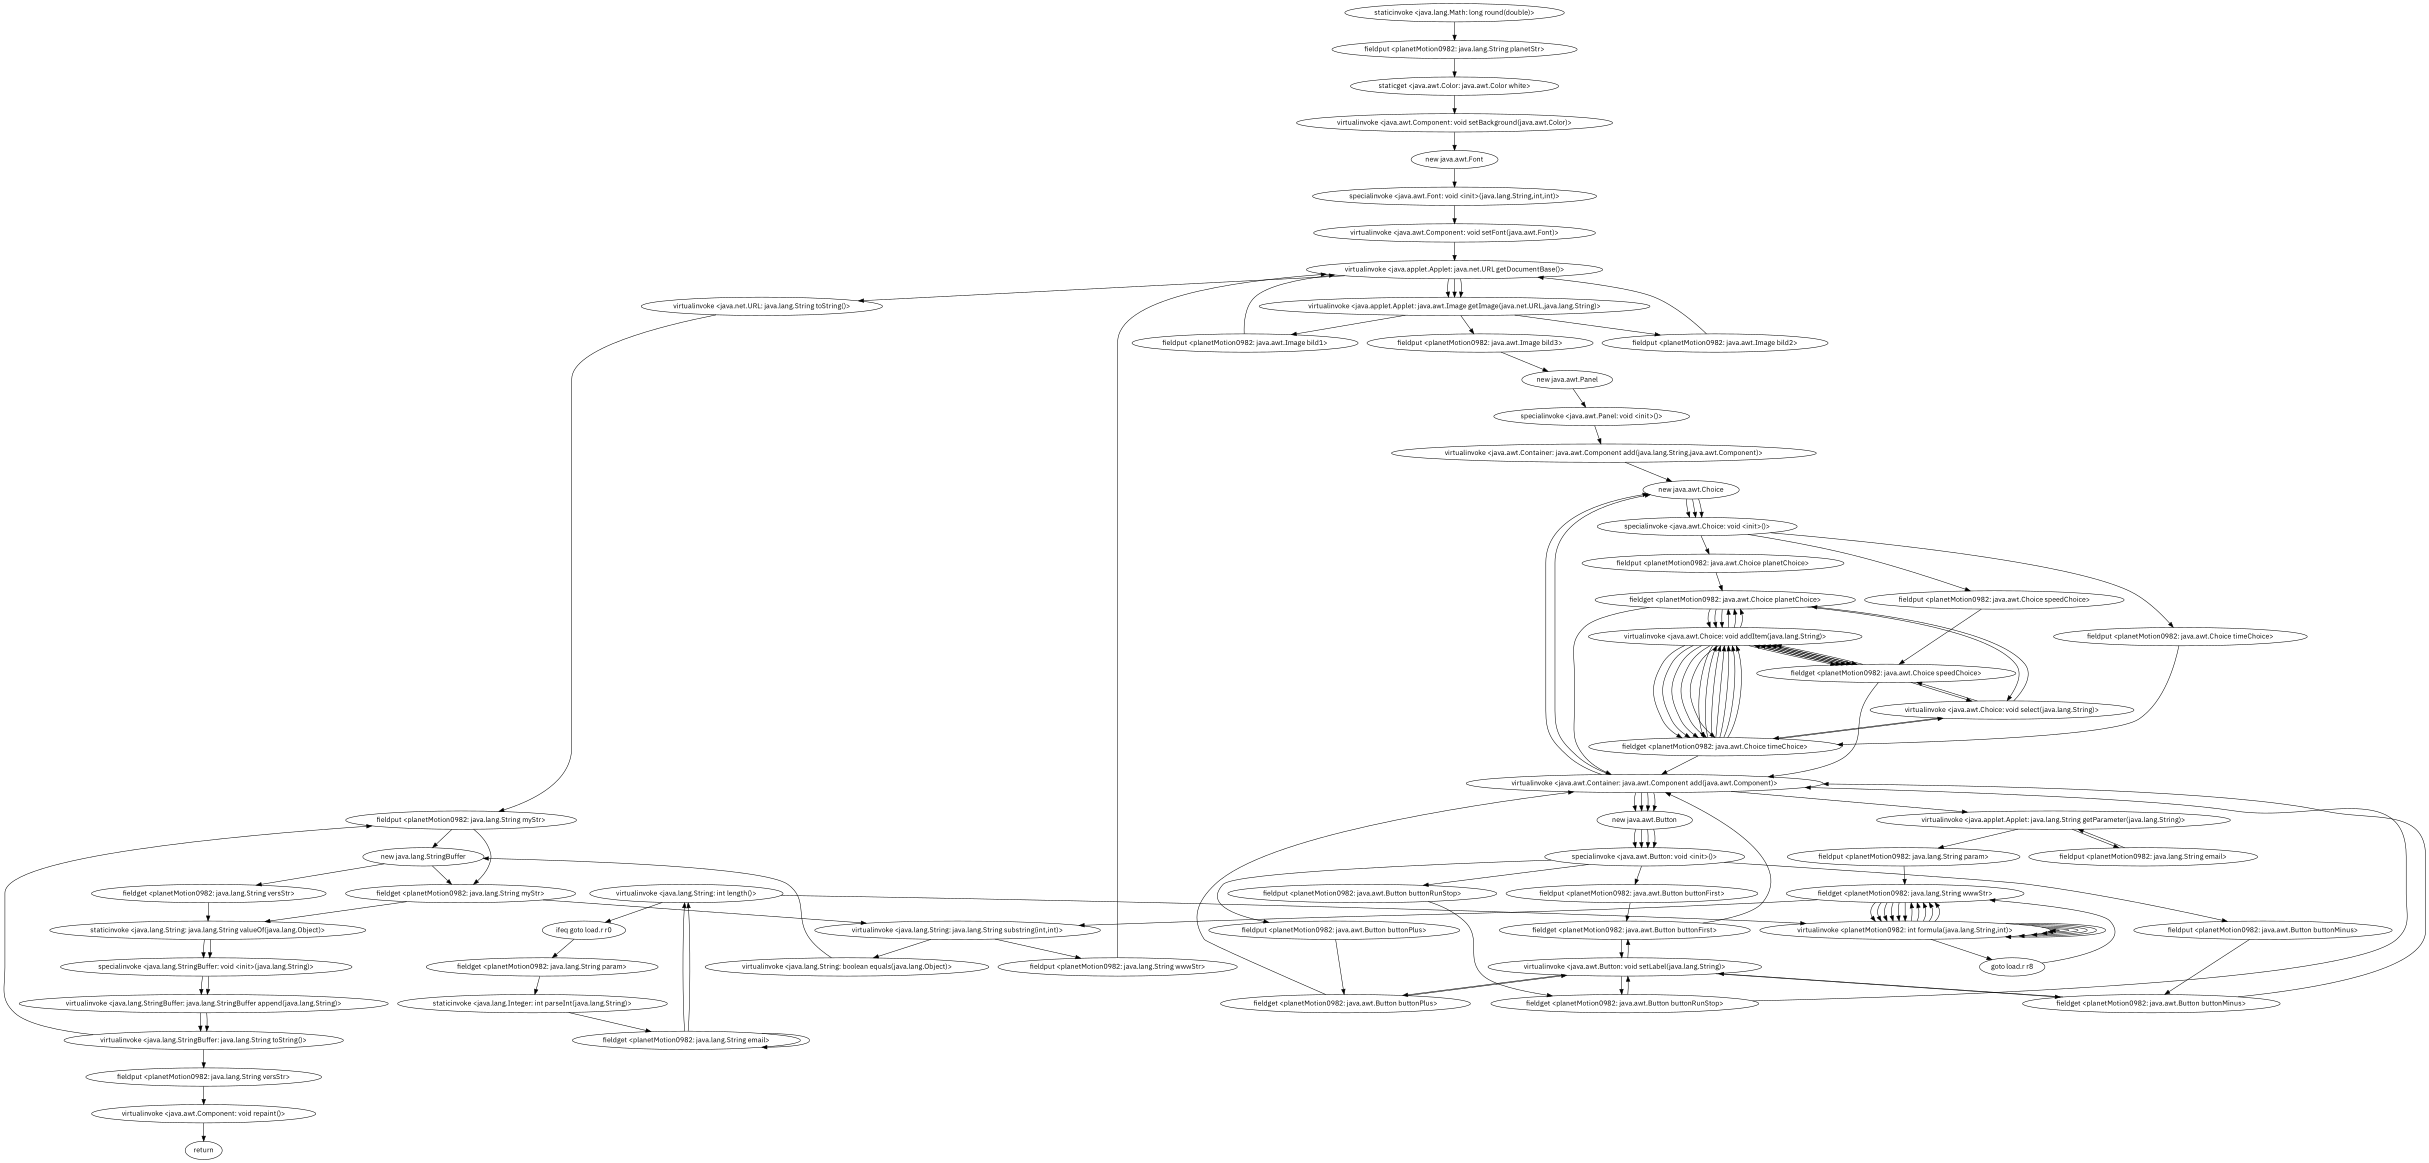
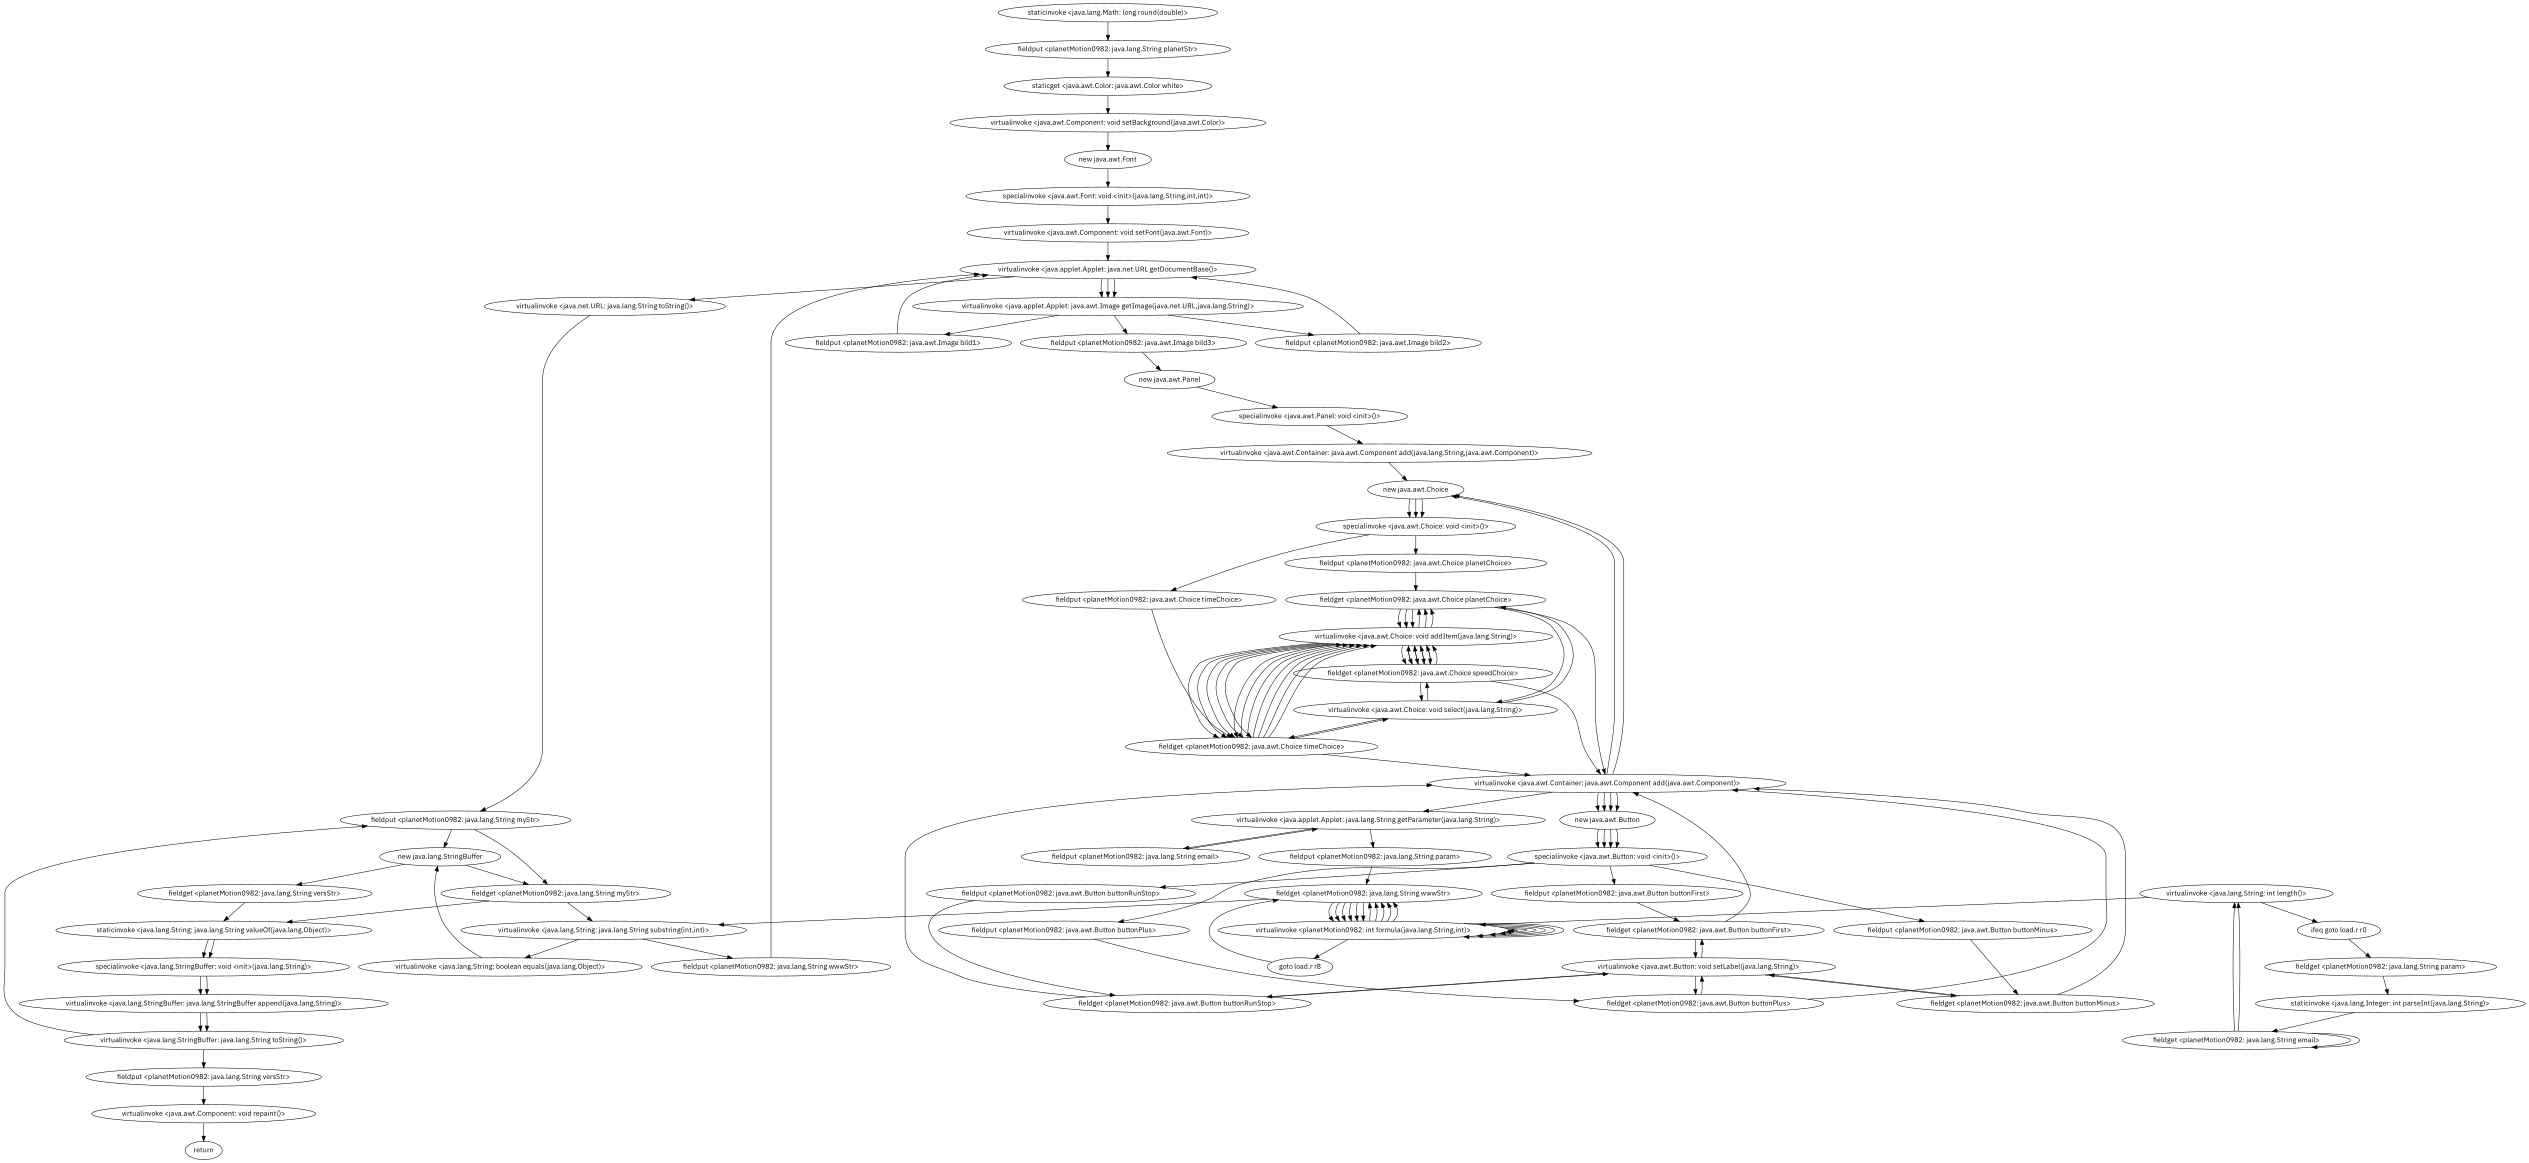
node "fieldput <planetMotion0982: java.awt.Choice speedChoice>": removed
